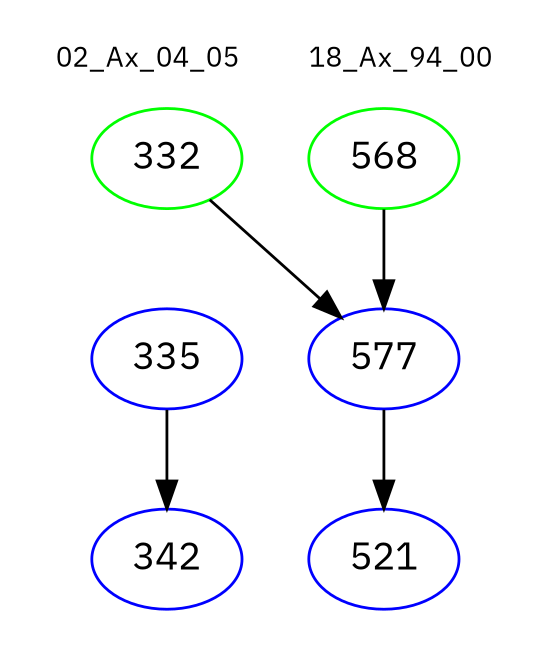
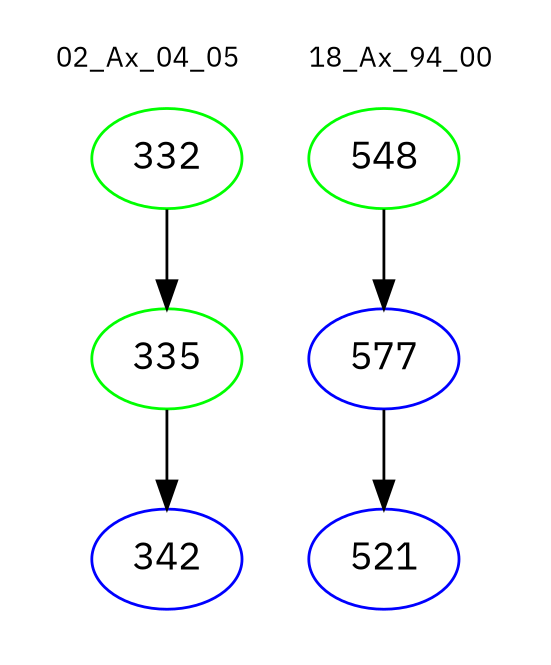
node "568": label "568" -> "548"
edge "332" -> "577": now "332" -> "335"
node "335": color blue -> green
